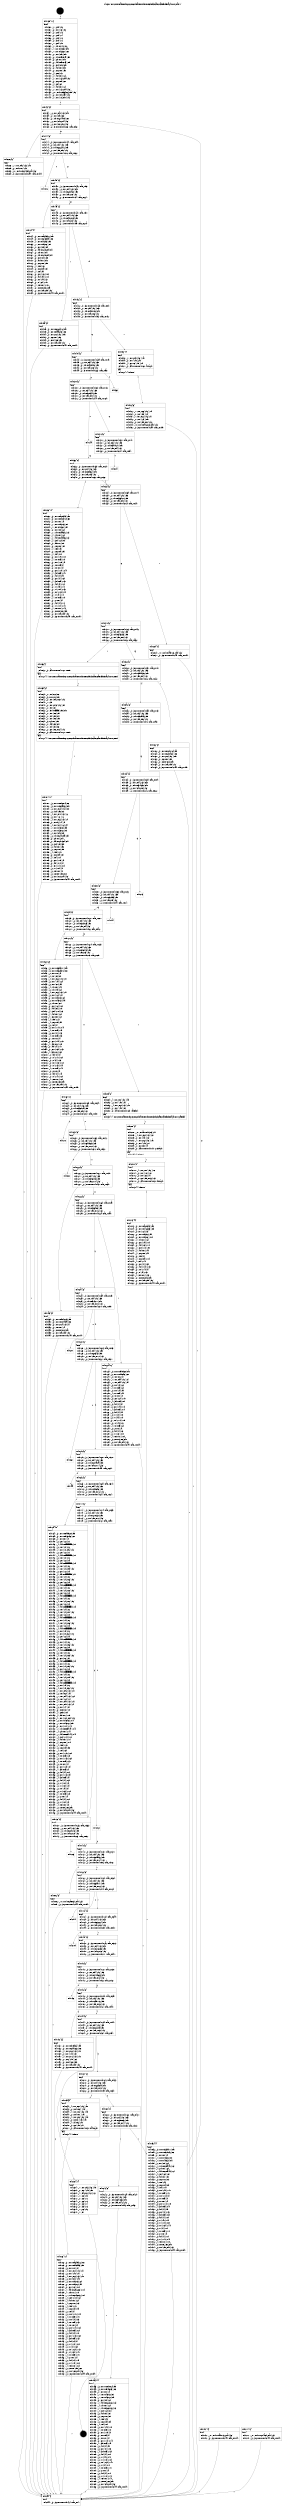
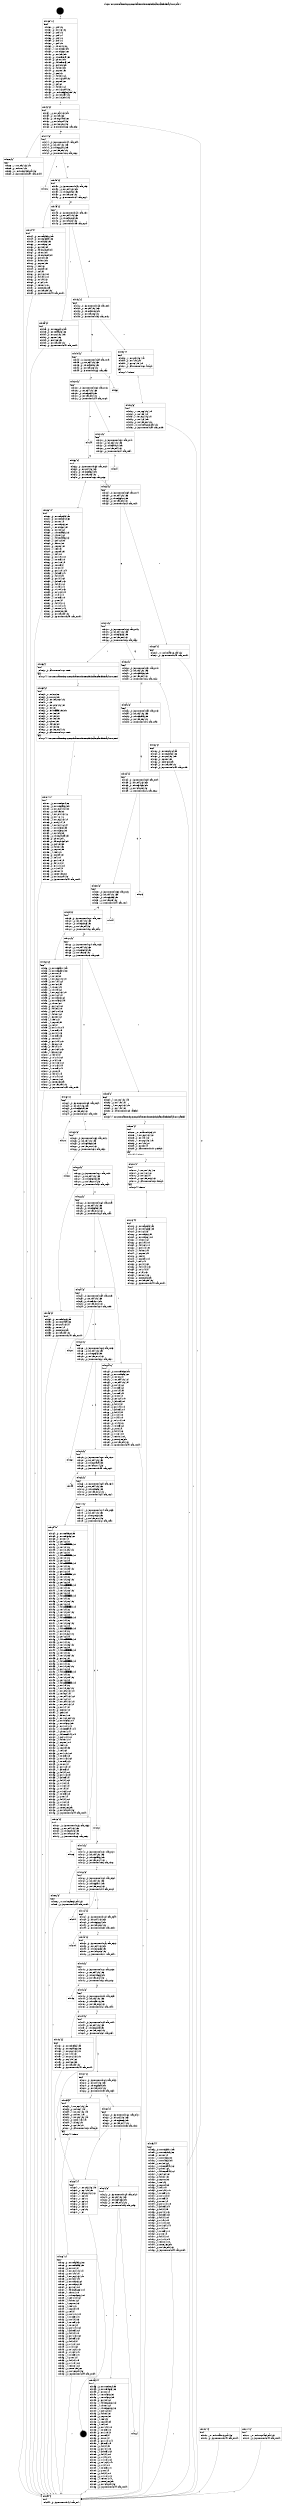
edge "0x401650 [28]" -> "0x40166c [28]": removed, label "11"
edge "0x40182c [28]" -> "0x401ef5 [147]": now "0x40182c [28]" -> "0x402304 [24]"
node "0x401864": added
